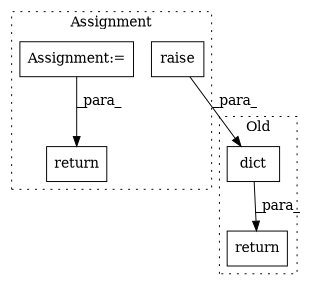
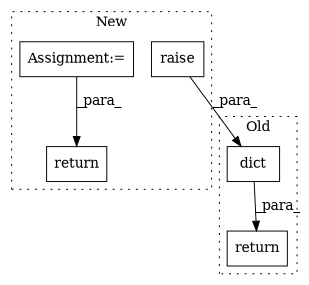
cluster "Assignment": label "Assignment" -> "New"
